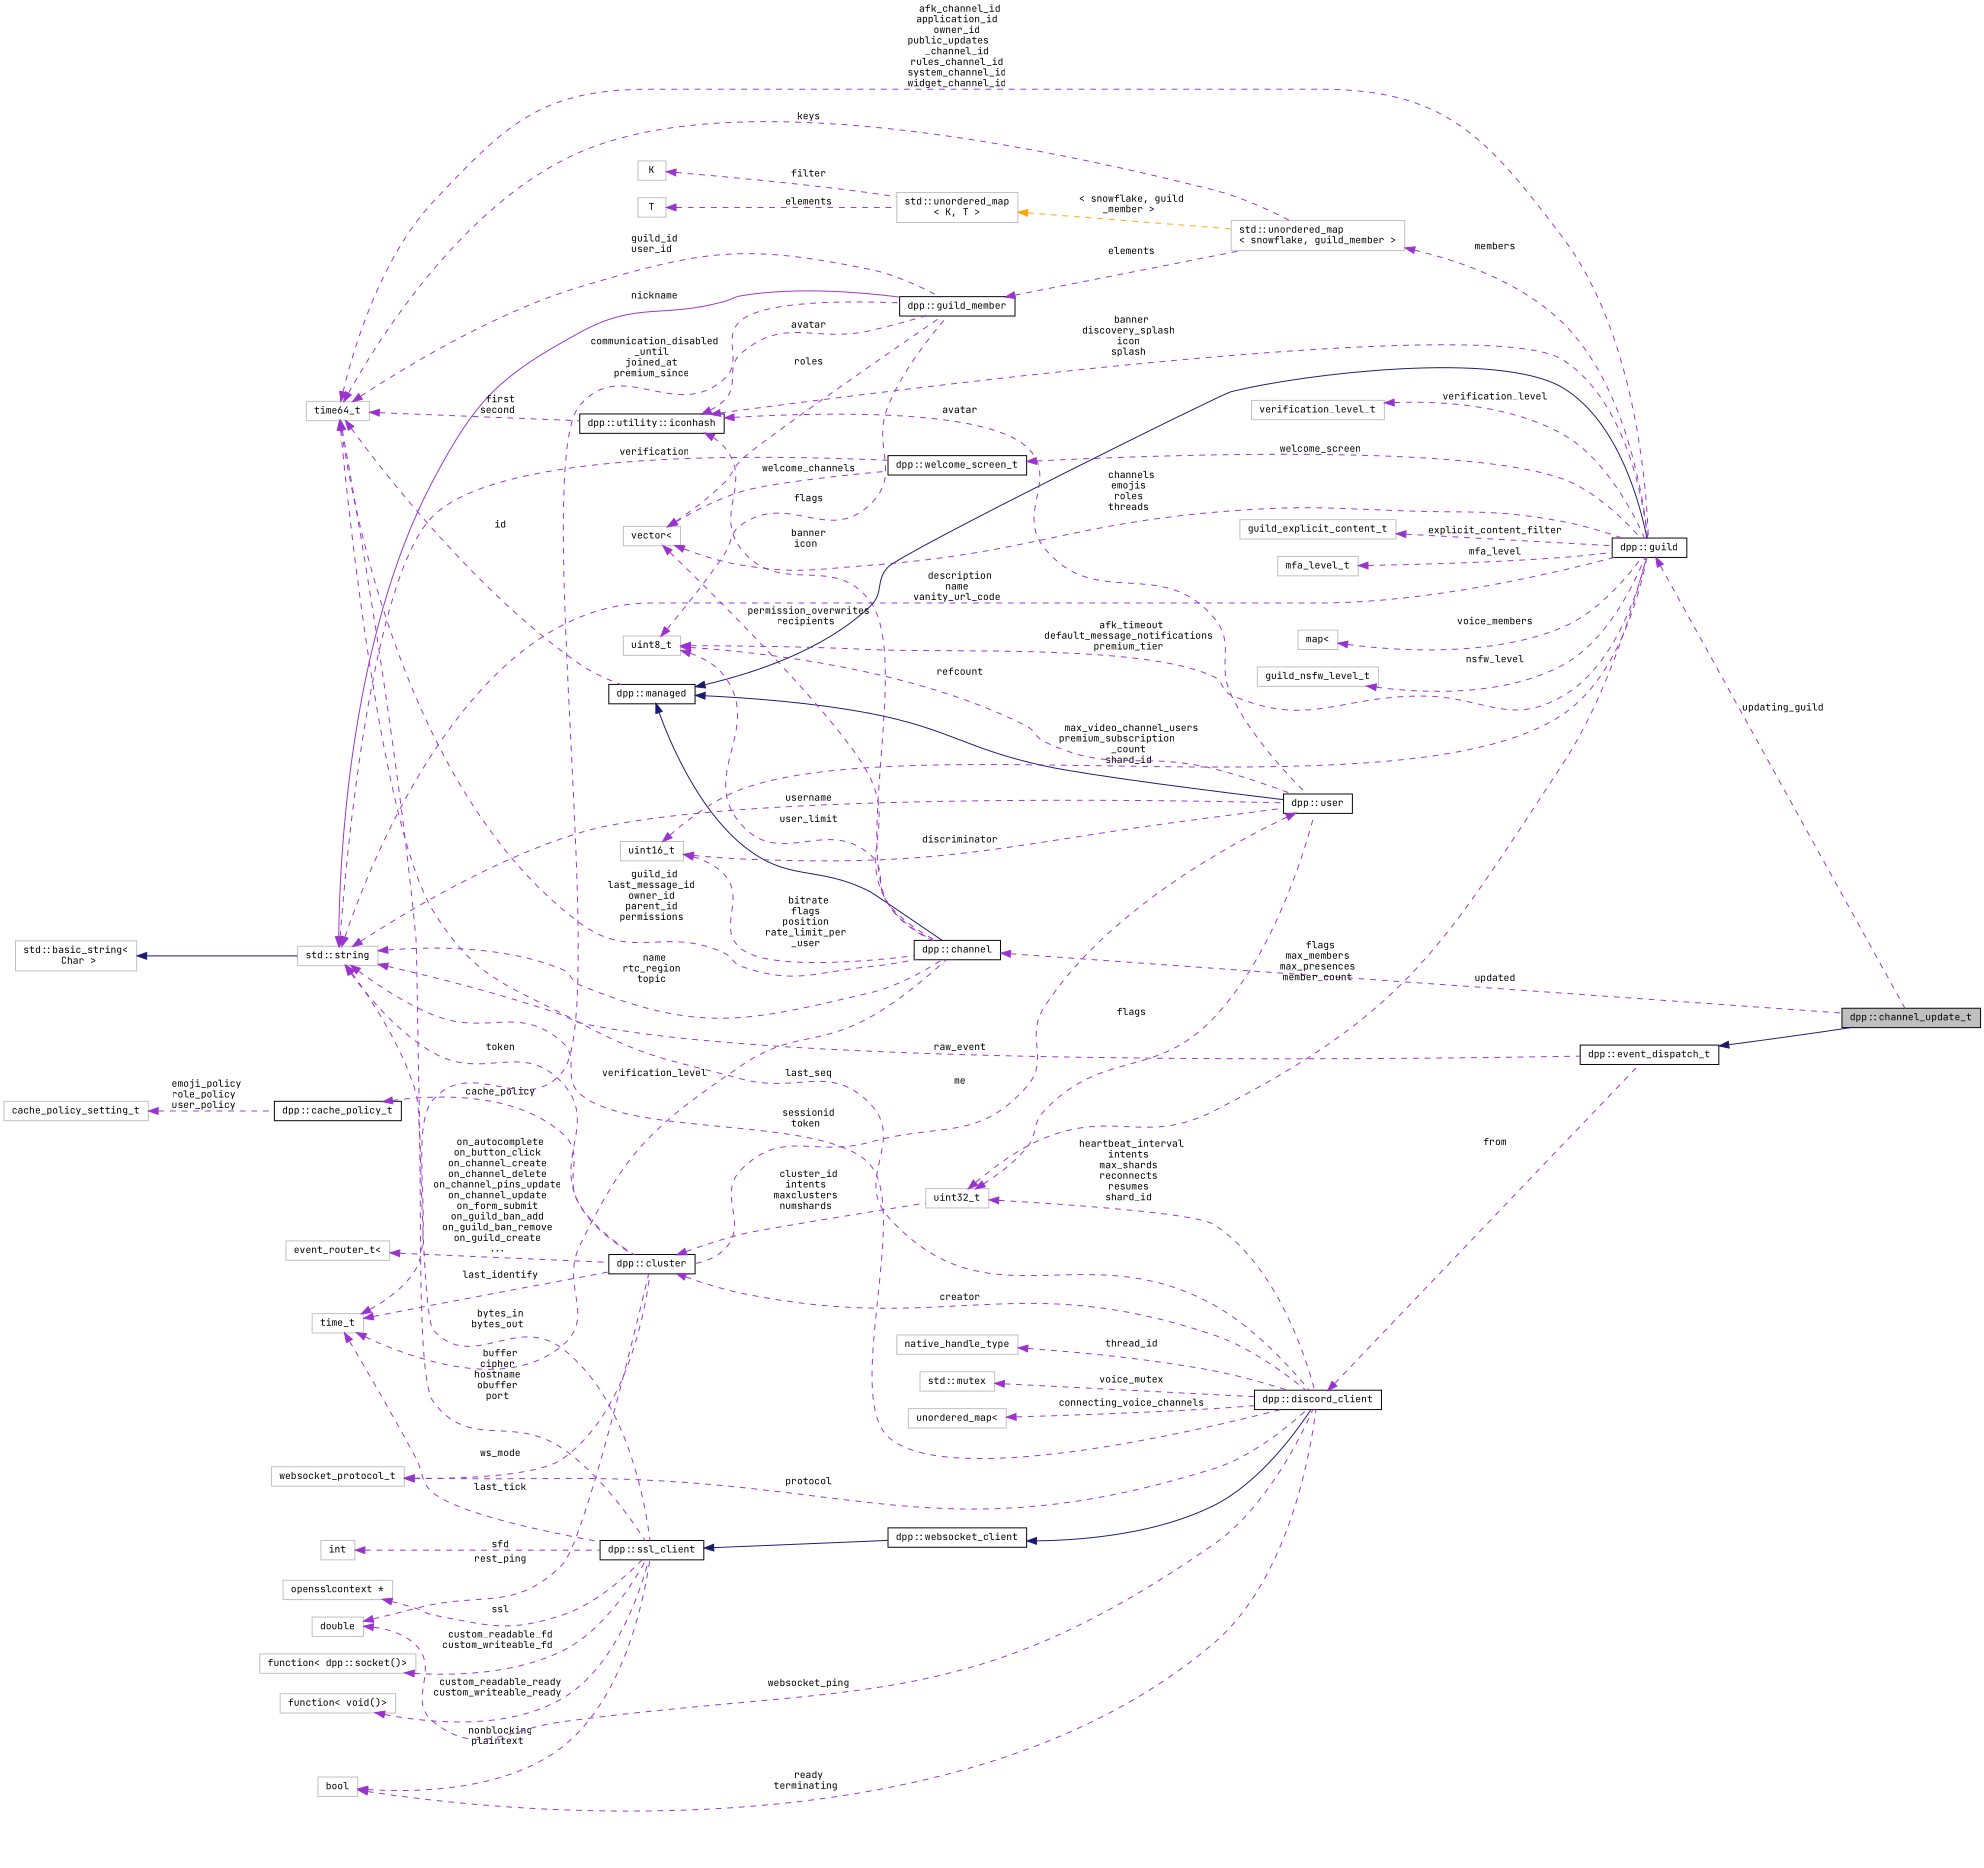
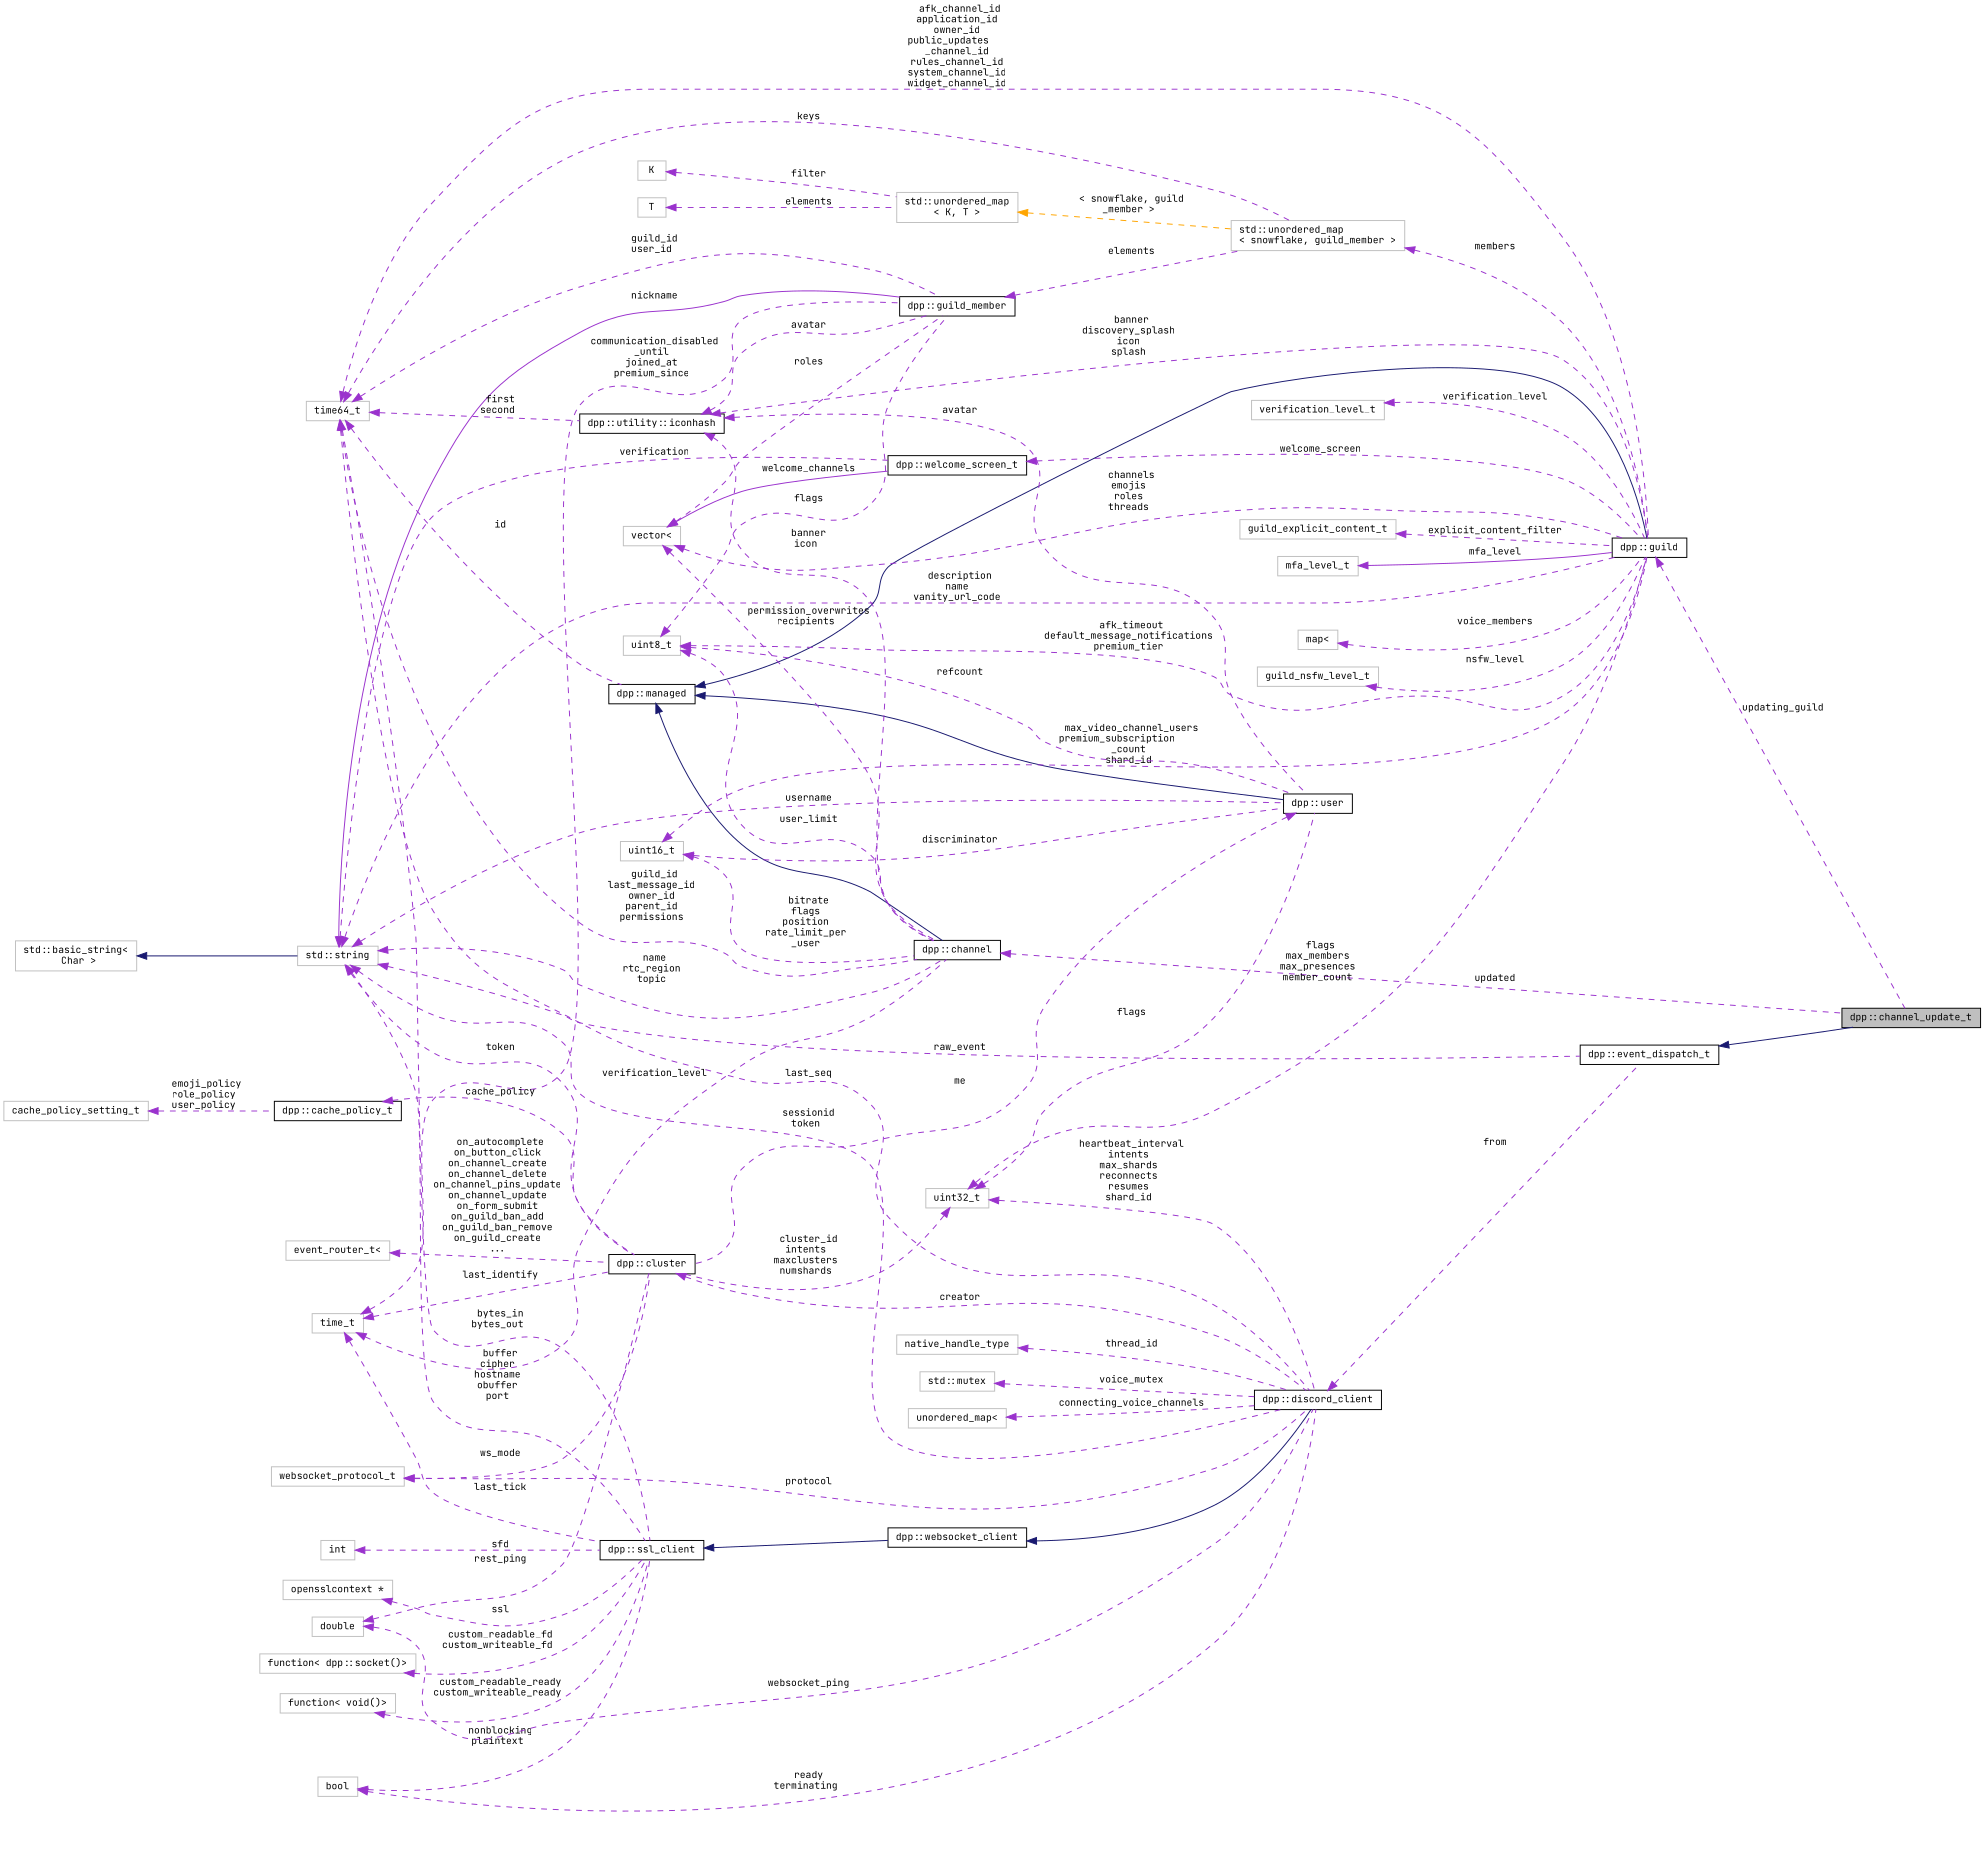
edge "dpp::welcome_screen_t" -> "vector<": style dashed -> solid
edge "dpp::guild" -> "mfa_level_t": style dashed -> solid
edge "uint32_t" -> "dpp::cluster": reversed
